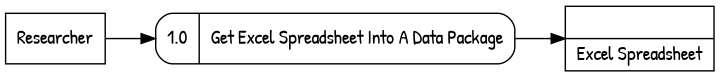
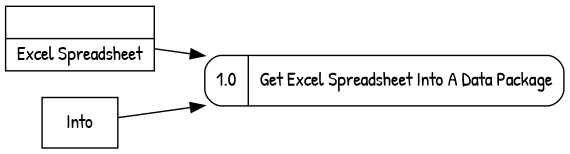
node "Researcher": label "Researcher" -> "Into"
edge "1.0" -> "Excel Spreadsheet": reversed
